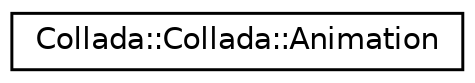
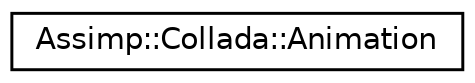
node "Collada::Collada::Animation": label "Collada::Collada::Animation" -> "Assimp::Collada::Animation"
